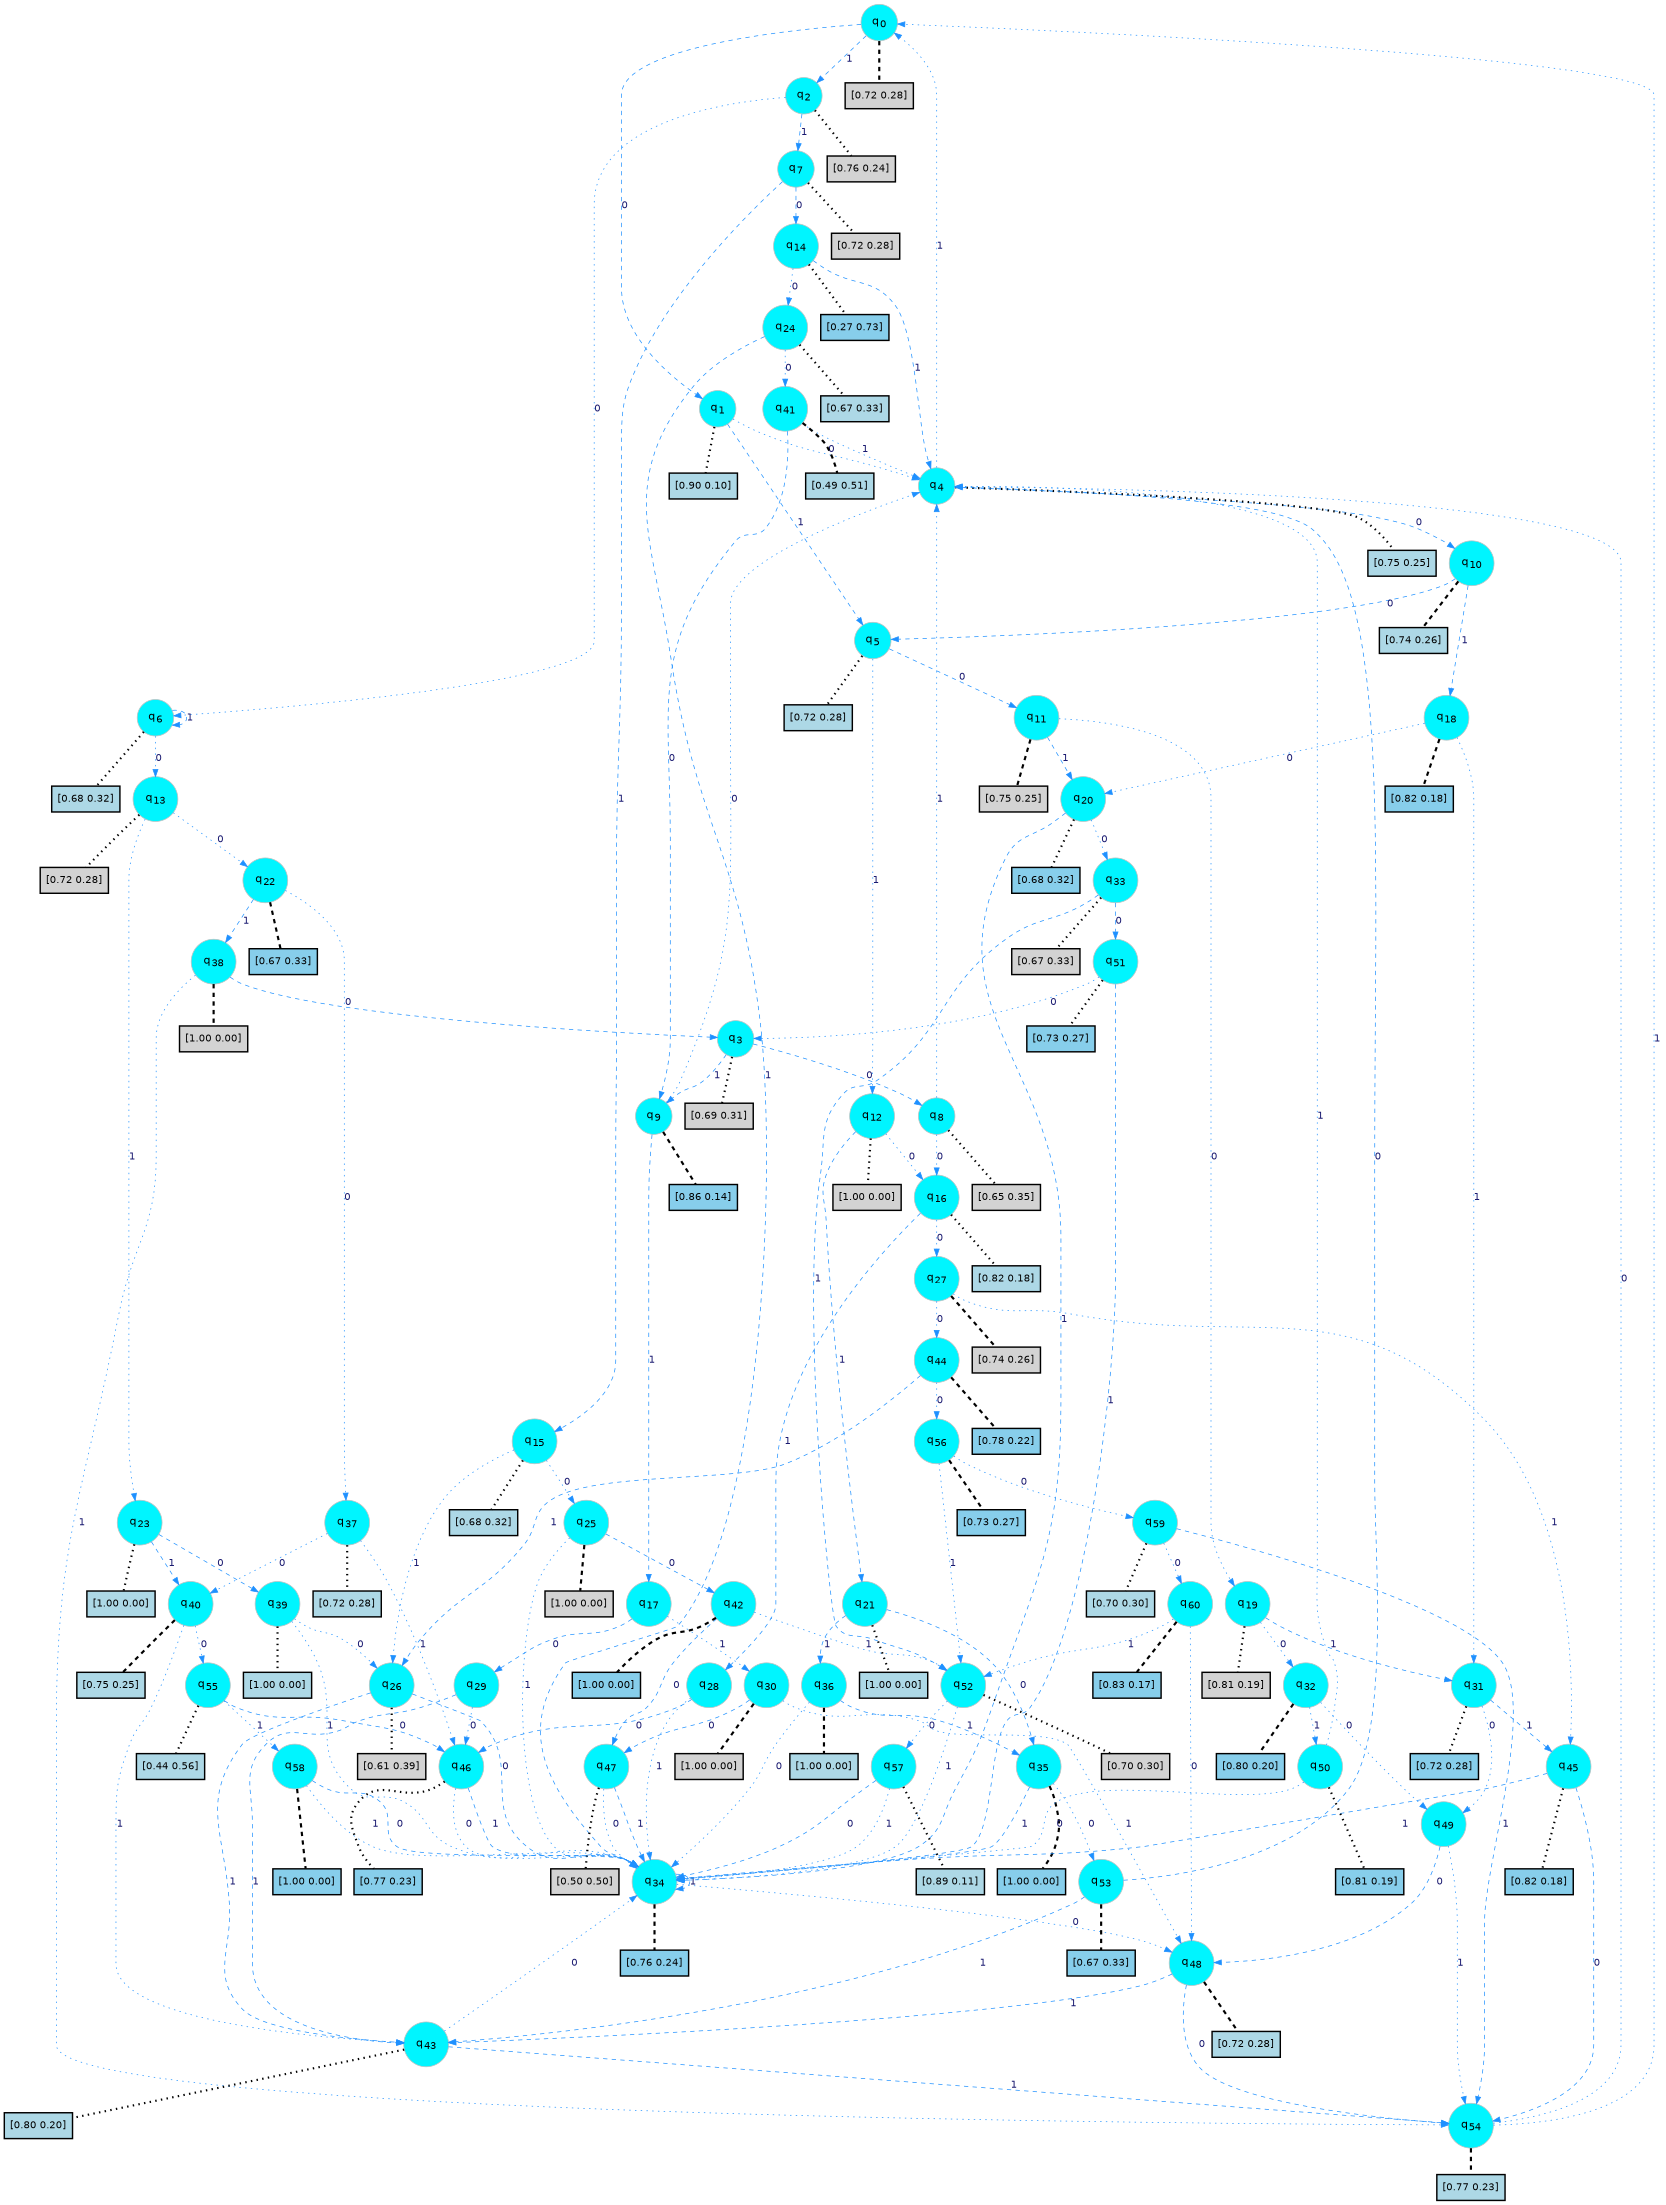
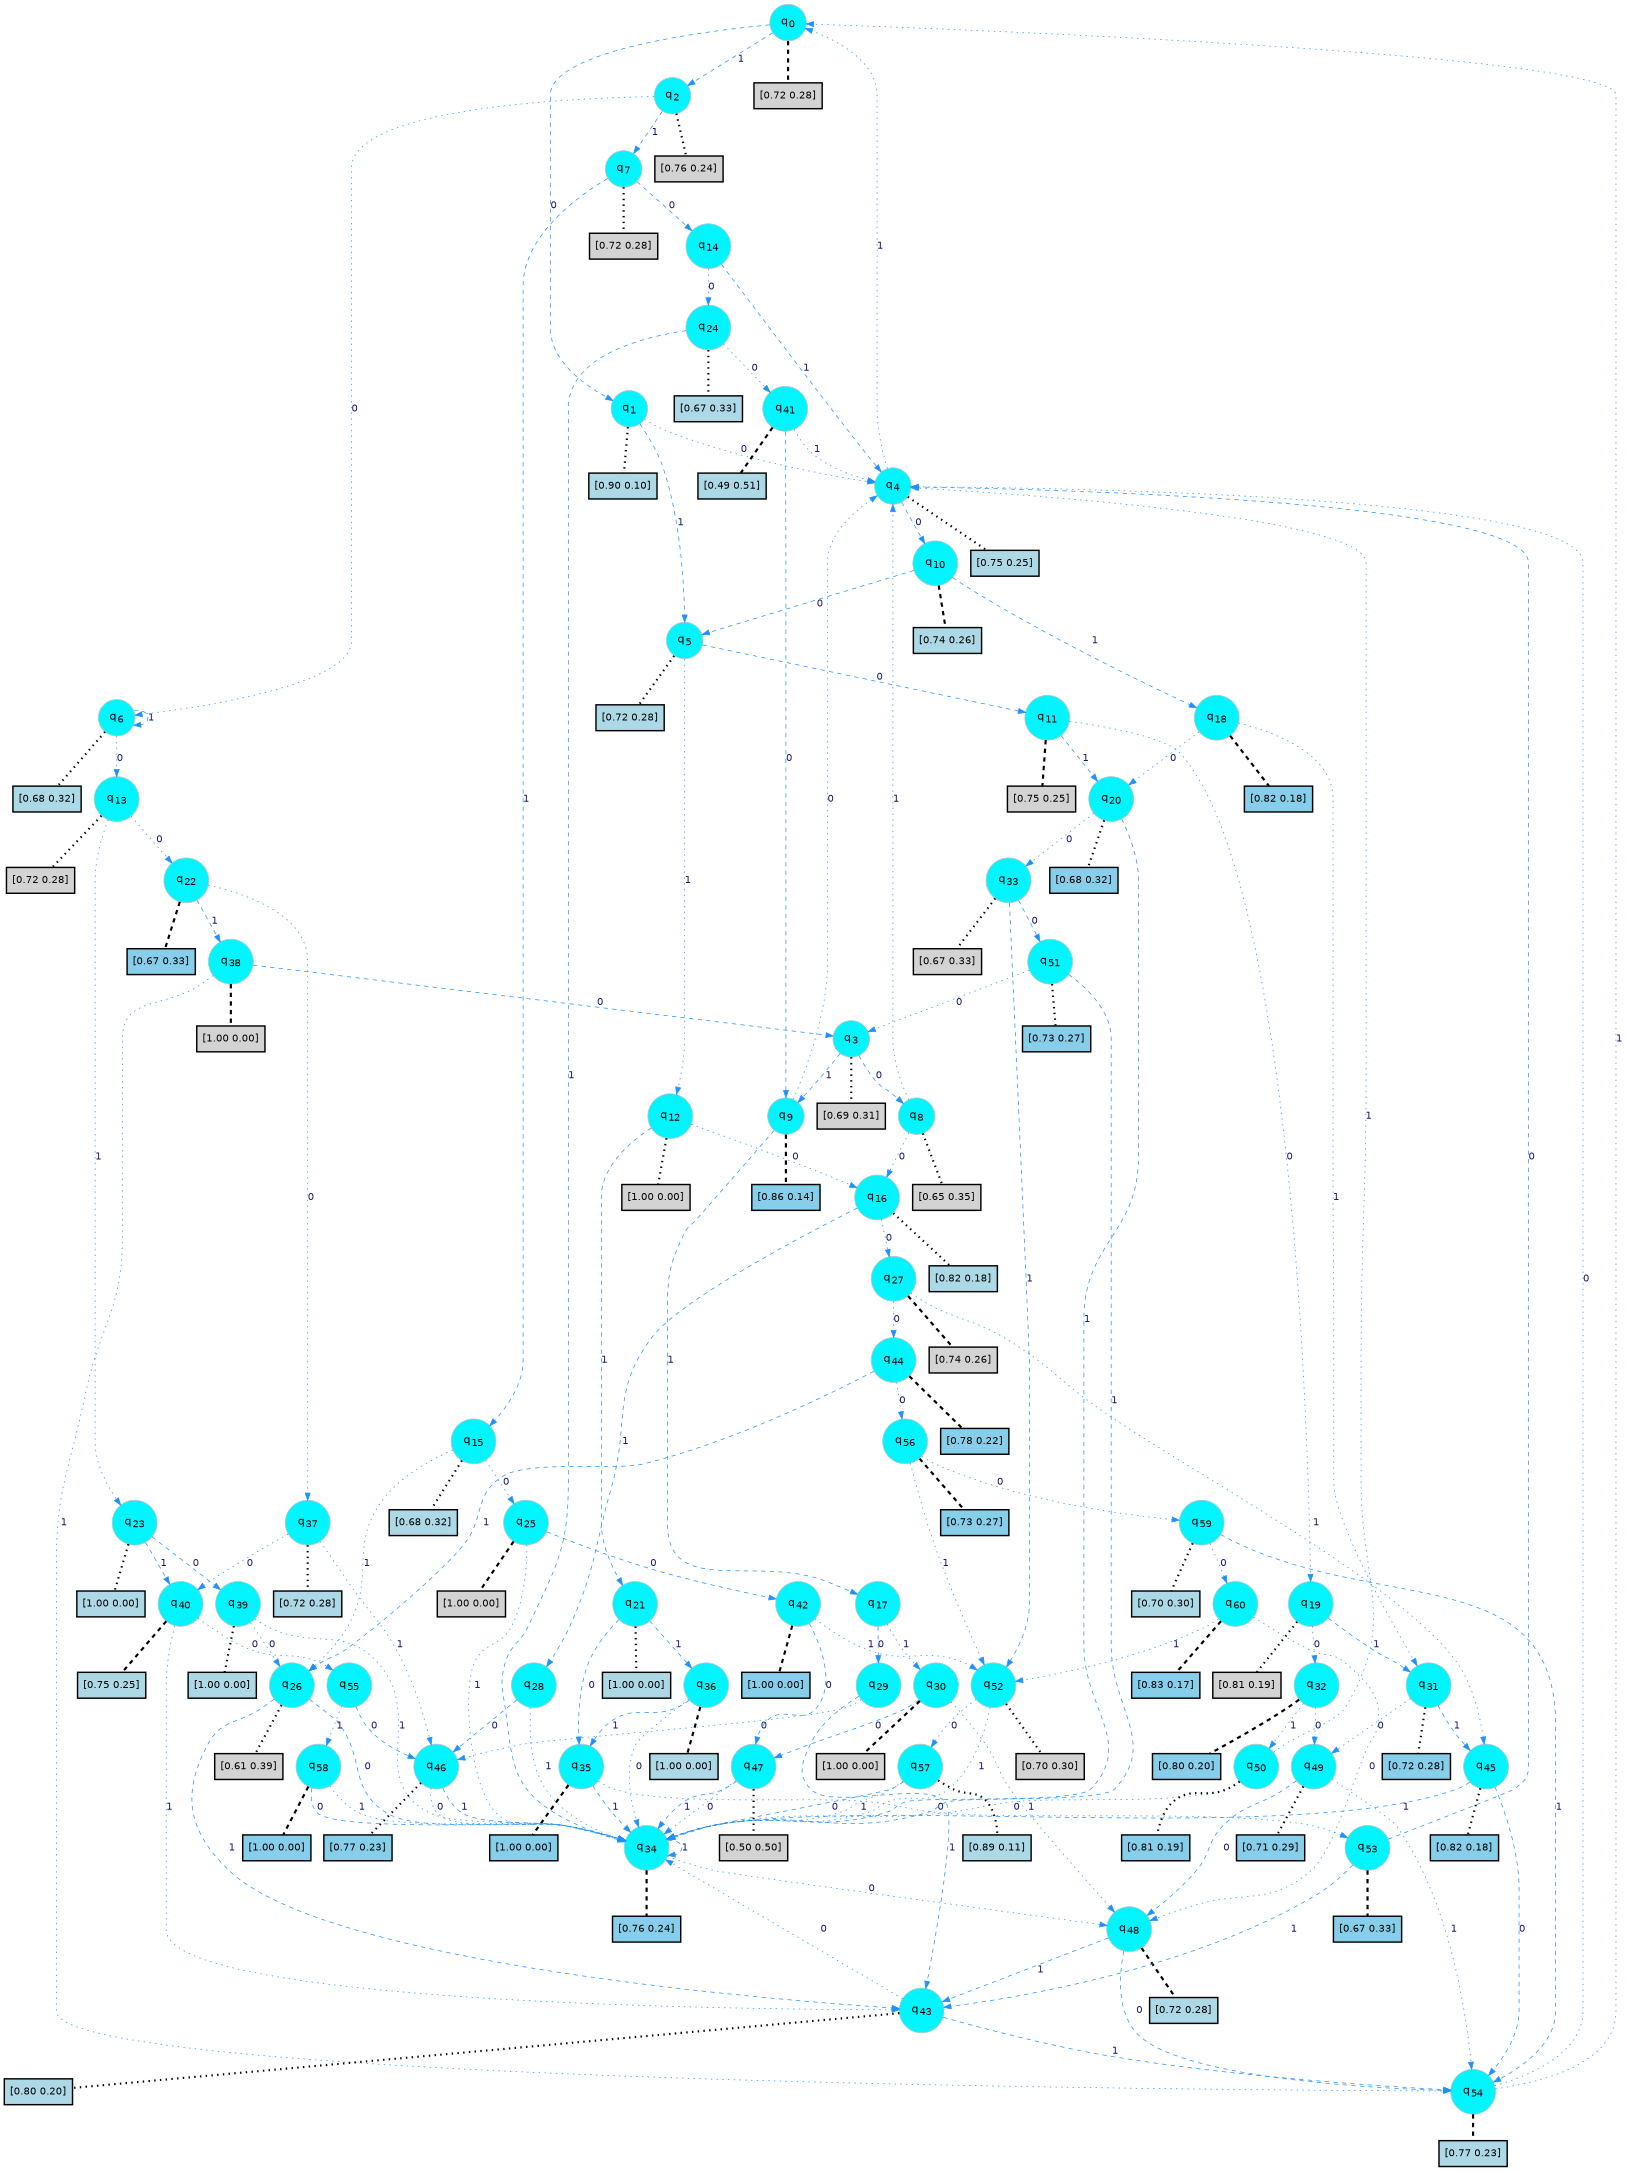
node "[0.27 0.73]": removed
node "[0.44 0.56]": removed
node "[0.71 0.29]": added
